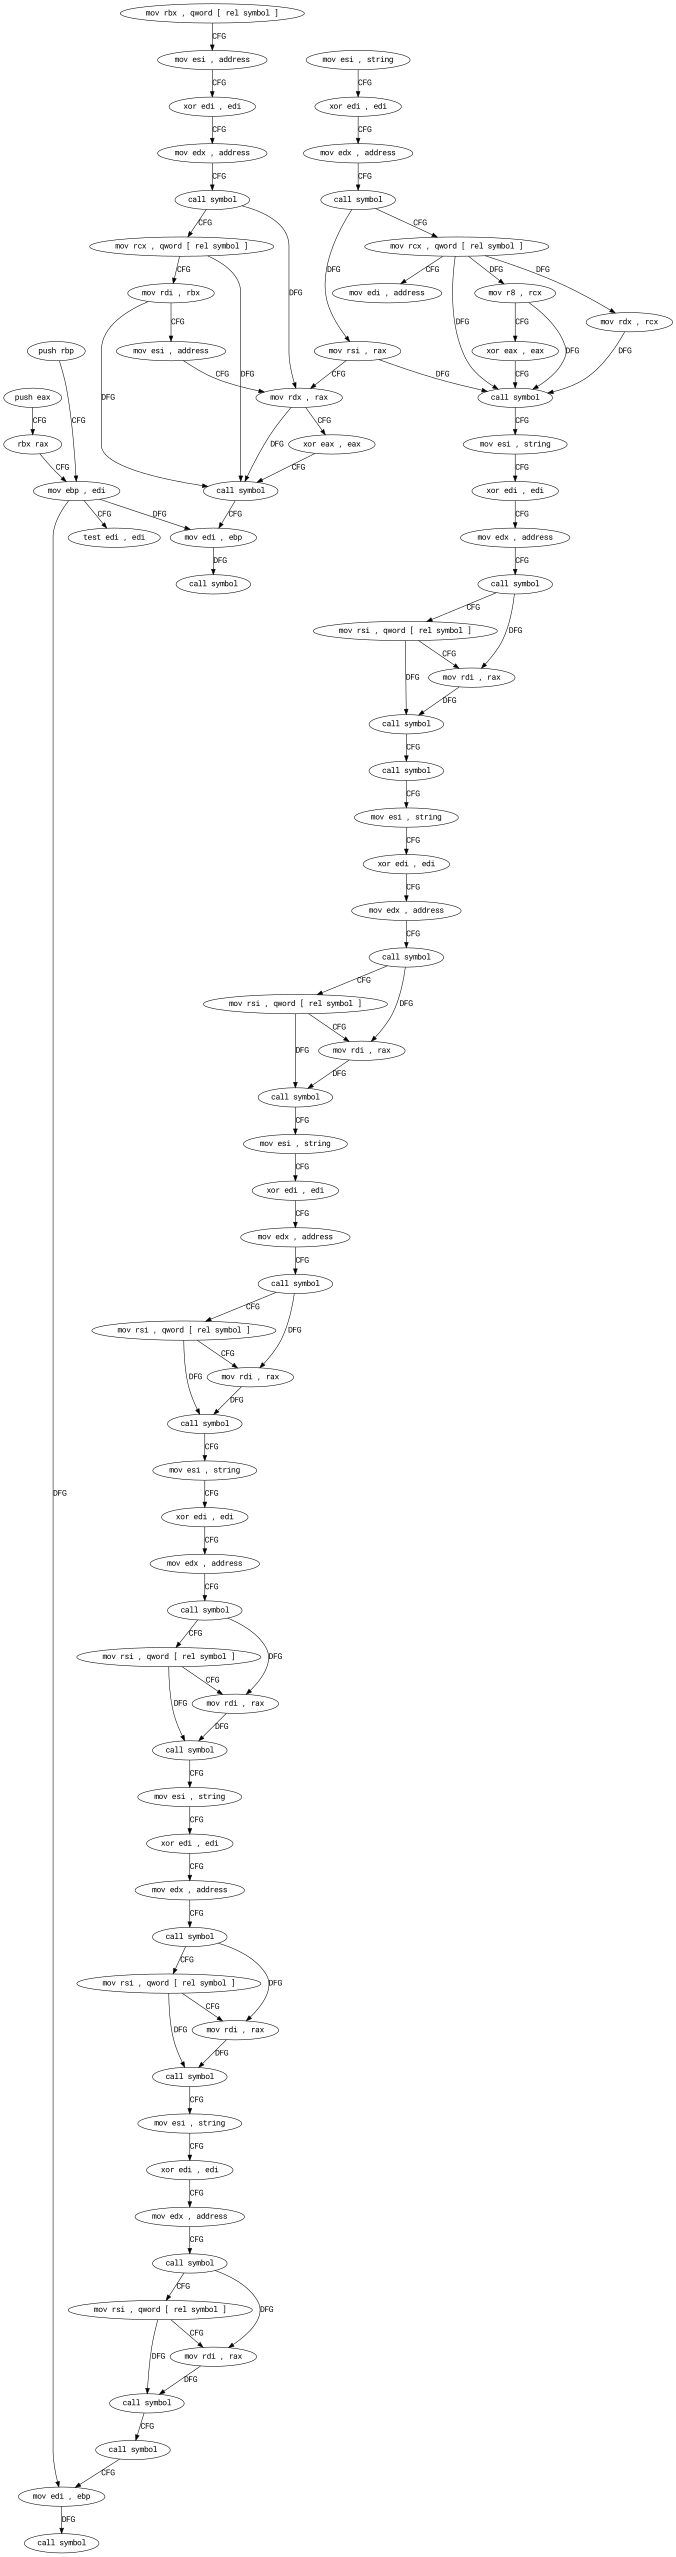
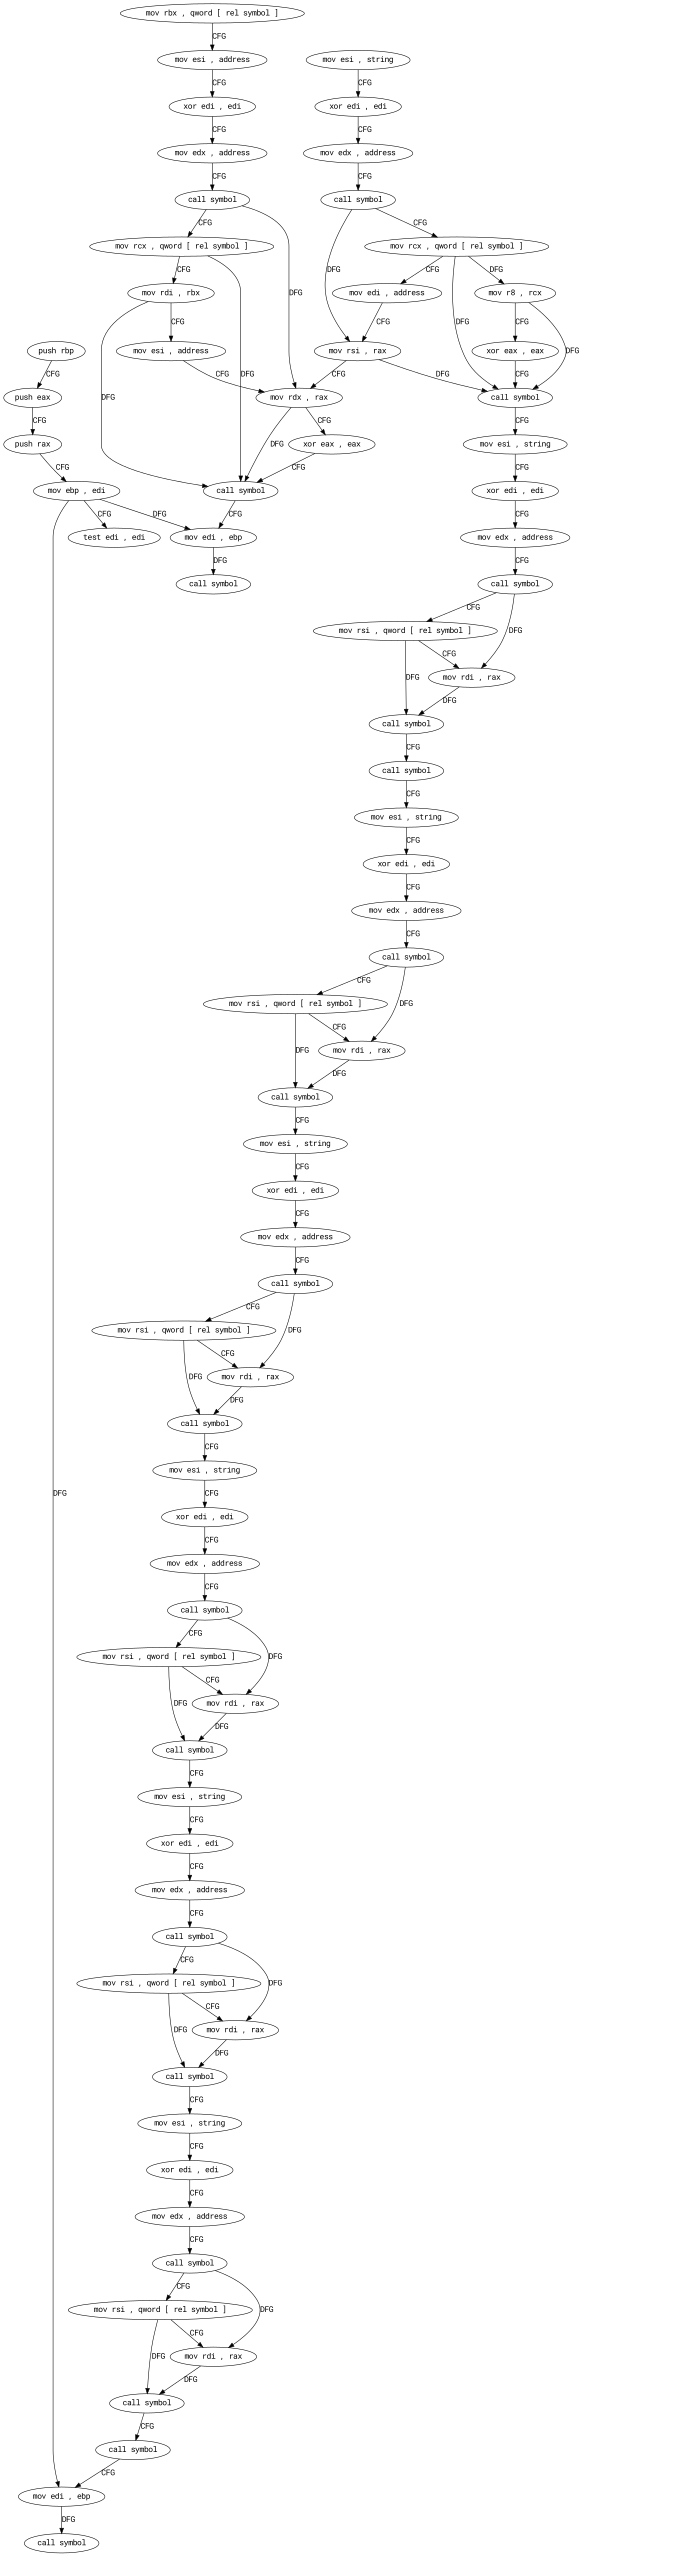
edge "mov edi , address" -> "mov rsi , rax": added, label "CFG"
node "mov rdx , rcx": removed
edge "push rbp" -> "mov ebp , edi": now "push rbp" -> "push eax"
node "rbx rax": label "rbx rax" -> "push rax"
